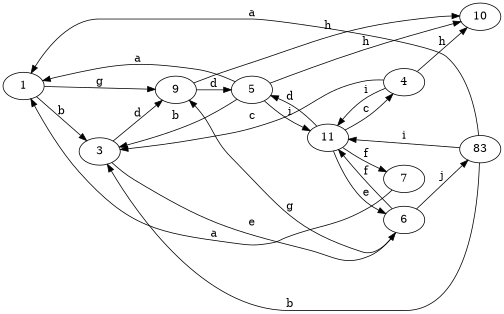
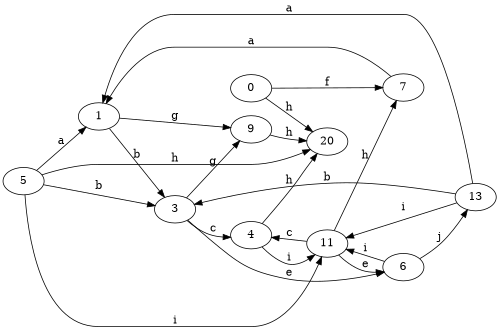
node "10": label "10" -> "20"
node "0": added
edge "9" -> "5": removed, label "d"
edge "3" -> "9": label "d" -> "g"
edge "11" -> "5": removed, label "d"
edge "4" -> "3": reversed
node "83": label "83" -> "13"
edge "11" -> "7": label "f" -> "h"
edge "6" -> "11": label "f" -> "i"
edge "6" -> "9": removed, label "g"
